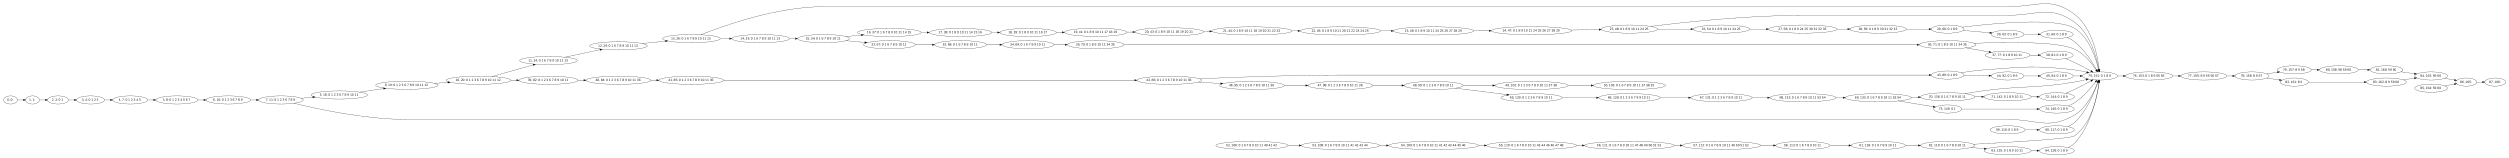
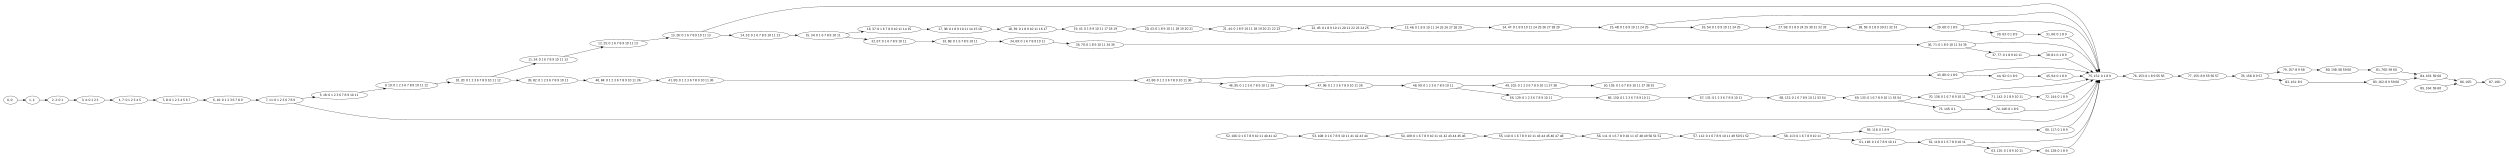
node "81, 160: 59 60": label "81, 160: 59 60" -> "81, 760: 59 60"
edge "58, 113: 0 1 6 7 8 9 10 11" -> "59, 116: 0 1 8 9": added
